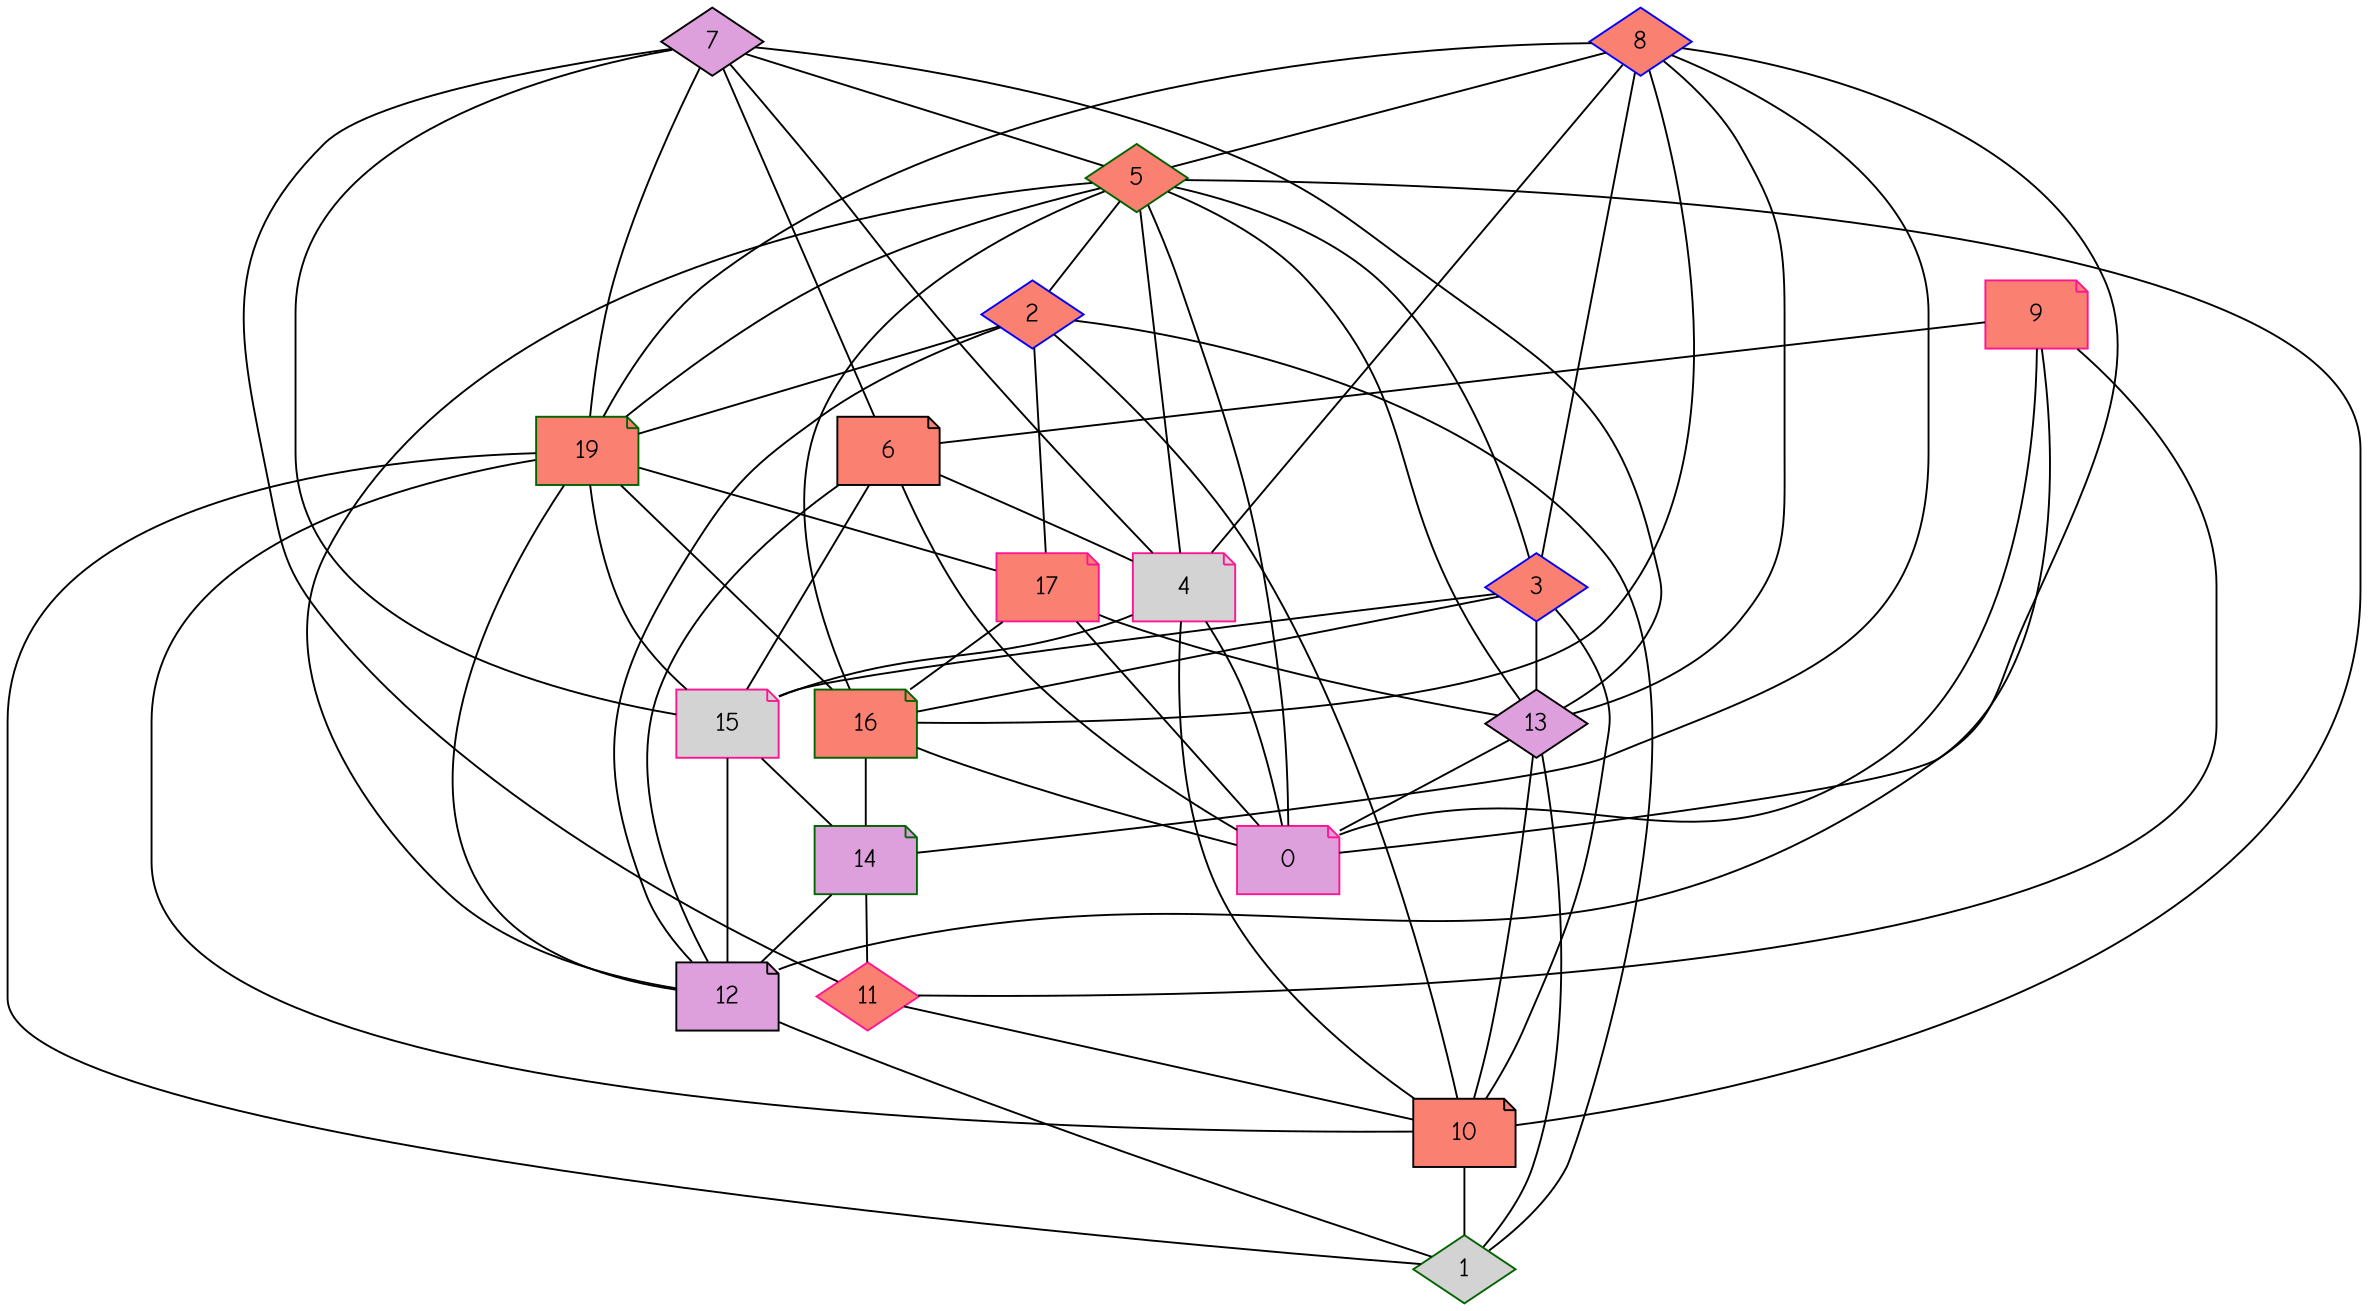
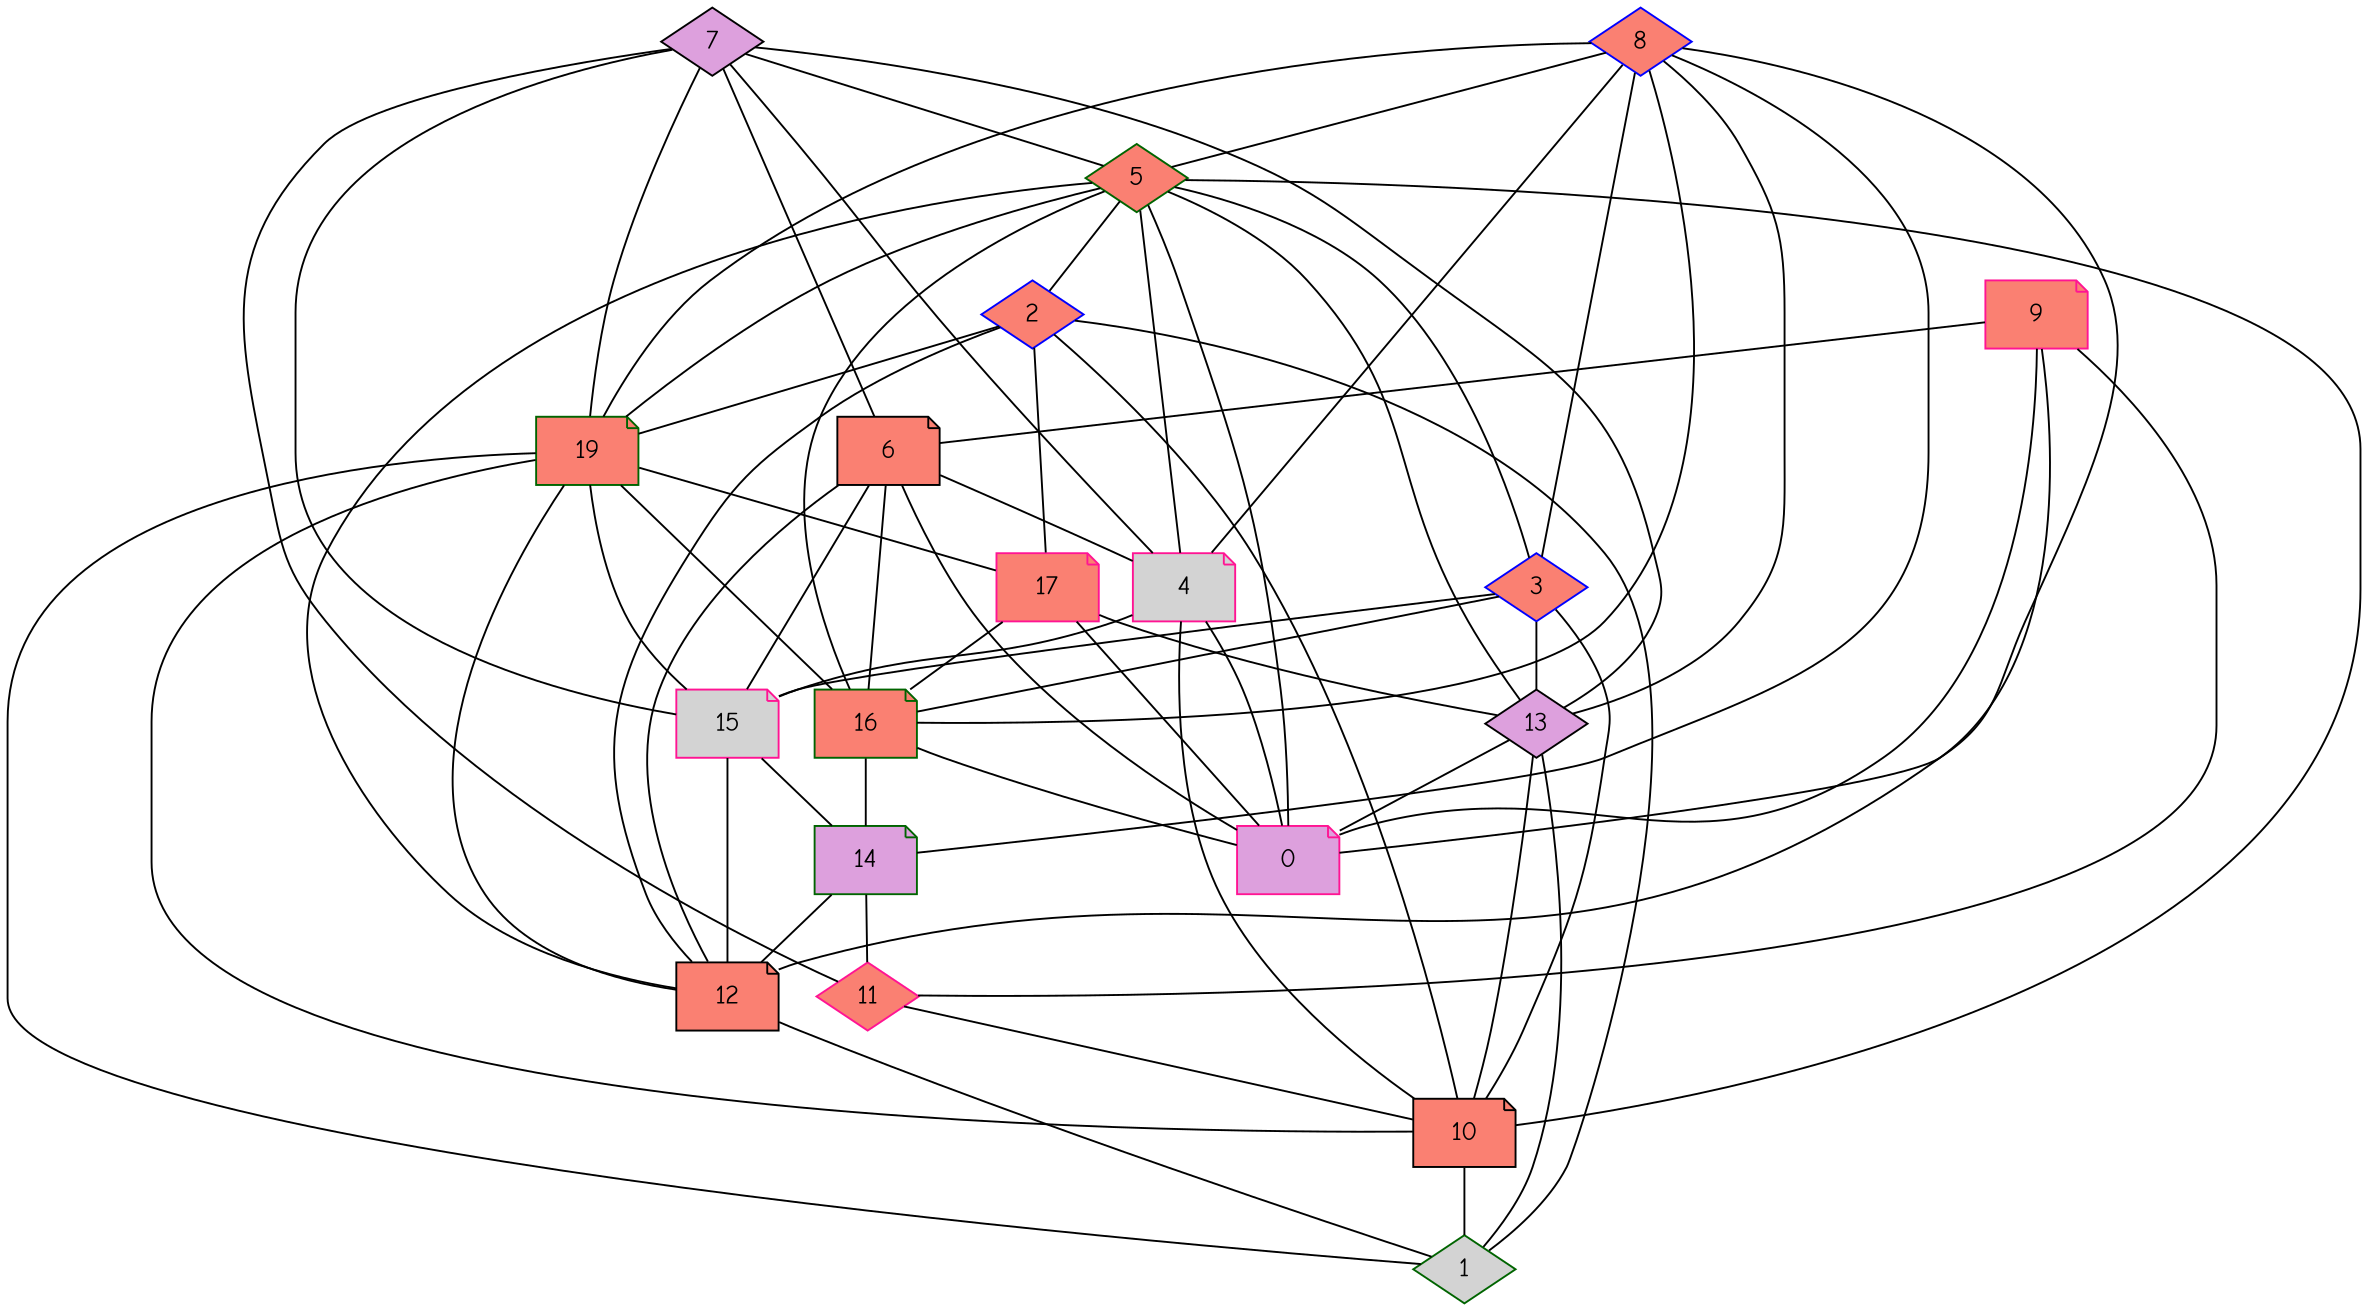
edge "6" -- "16": added
node "12": fillcolor plum -> salmon
